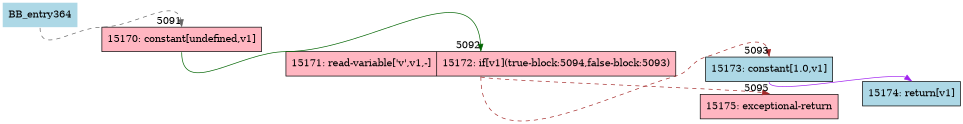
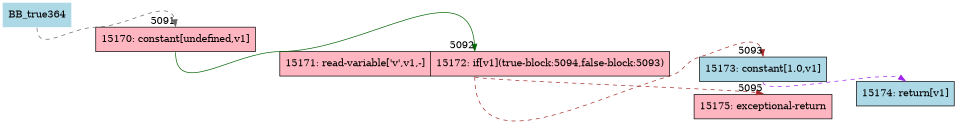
node "BB_entry364": label "BB_entry364" -> "BB_true364"
edge "15173: constant[1.0,v1]" -> "15174: return[v1]": style solid -> dashed
